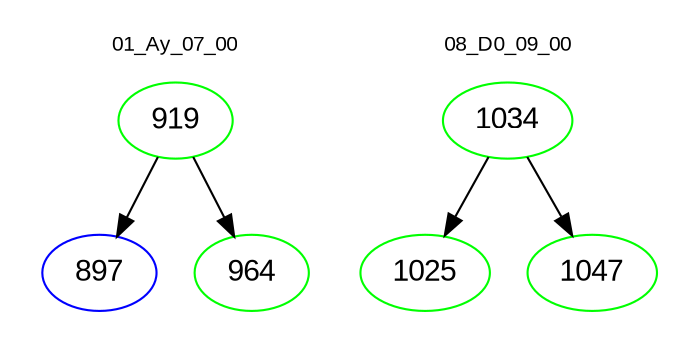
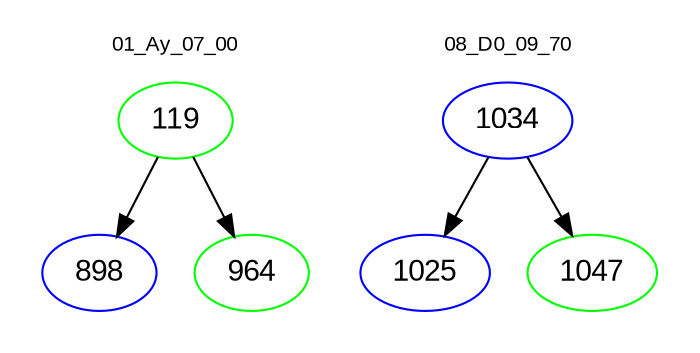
cluster "08_D0_09_00": label "08_D0_09_00" -> "08_D0_09_70"
node "919": label "919" -> "119"
node "1034": color green -> blue
node "897": label "897" -> "898"
node "1025": color green -> blue
